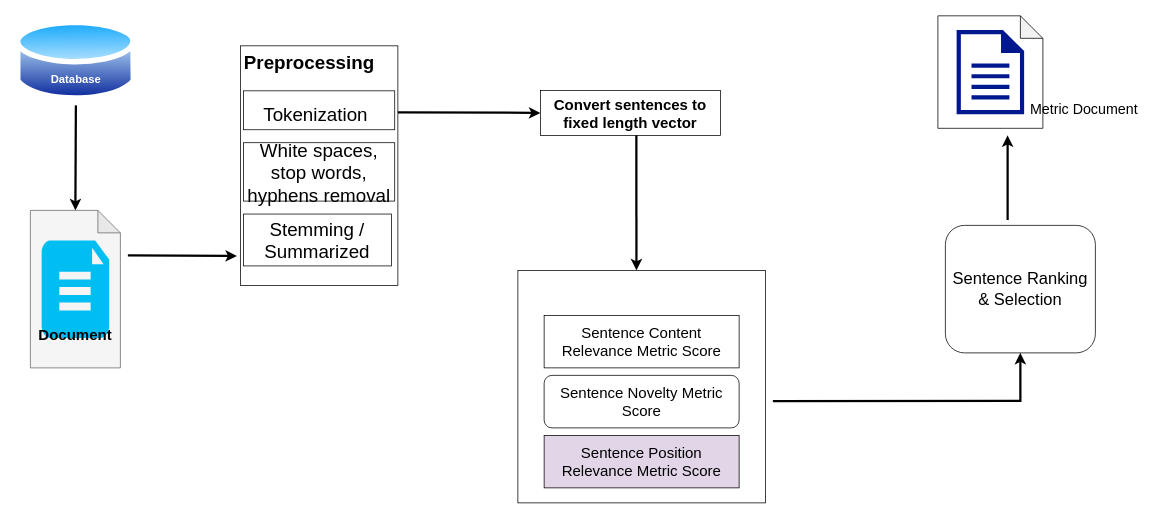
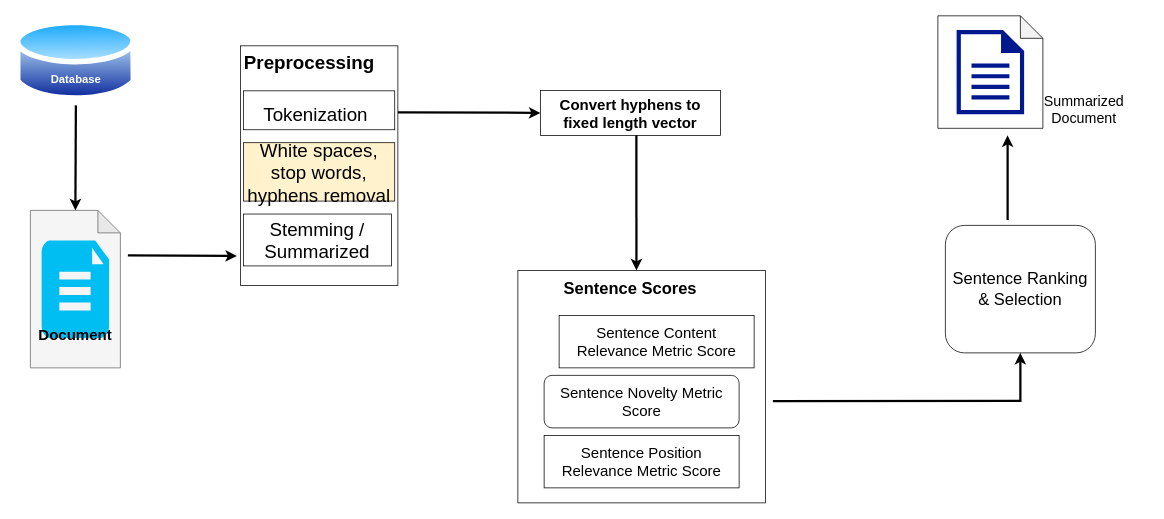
node "Metric Document": label "Metric Document" -> "Summarized Document"
node "Convert sentences to fixed length vector": label "Convert sentences to fixed length vector" -> "Convert hyphens to fixed length vector"
node "White spaces, stop words, hyphens removal": fillcolor #ffffff -> #fff2cc
node "Sentence Scores": added
node "Sentence Content Relevance Metric Score": moved (642, 342) -> (657, 342)
node "Sentence Position Relevance Metric Score": fillcolor #e1d5e7 -> #ffffff
